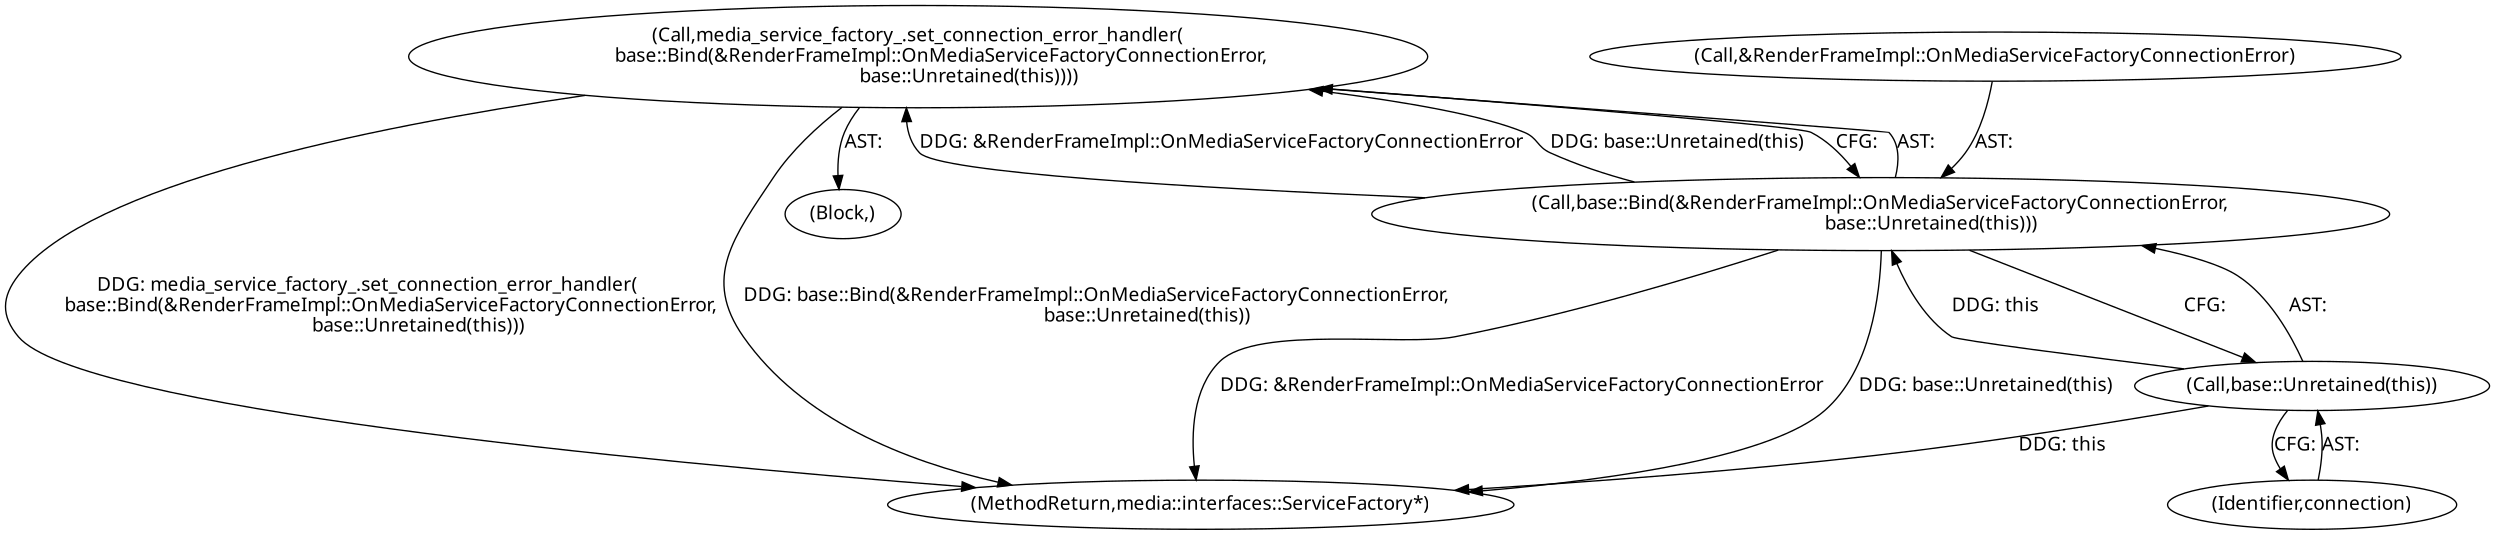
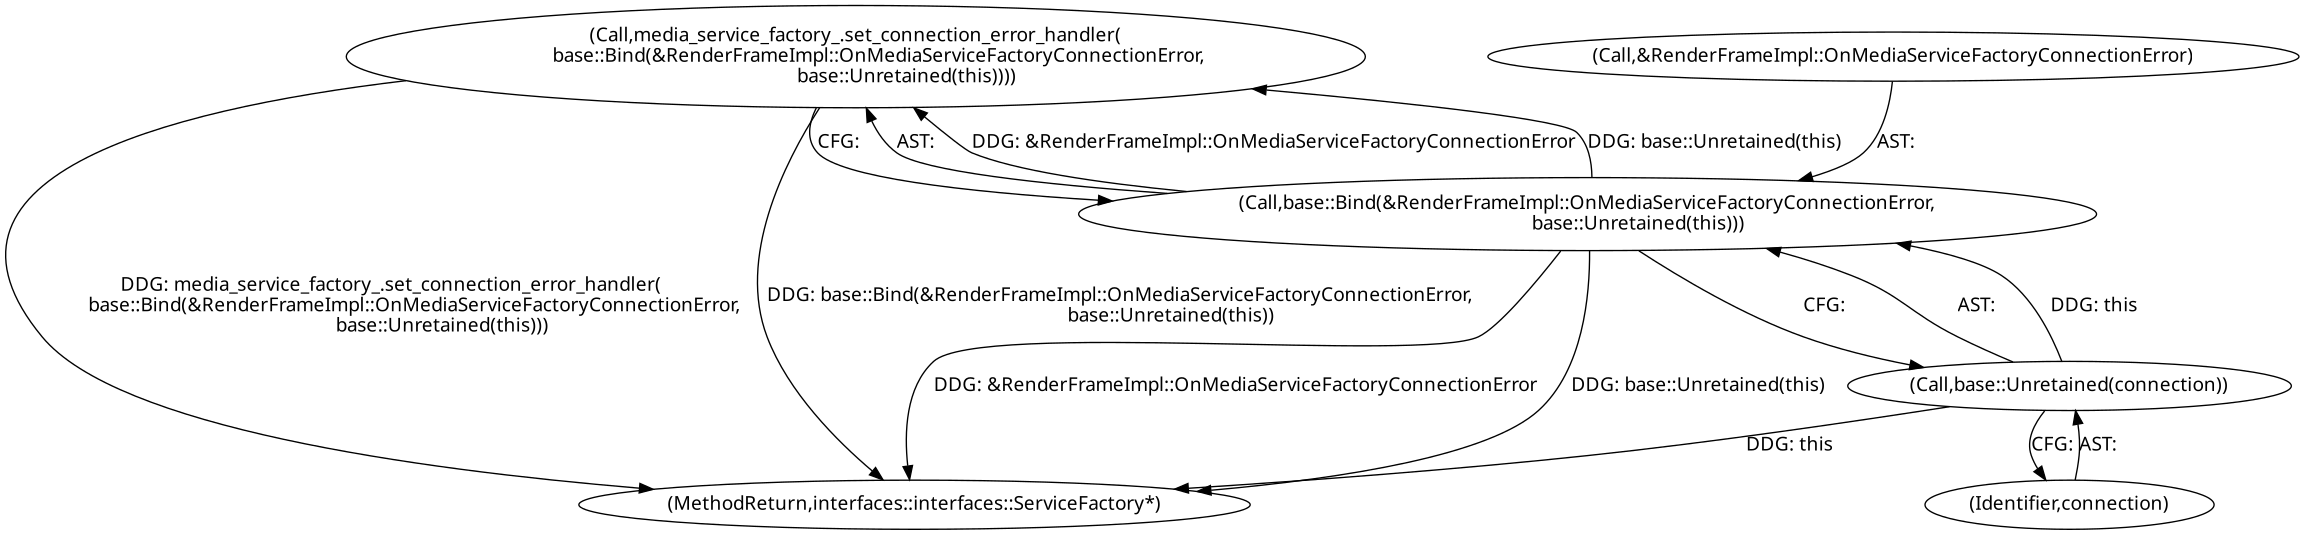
node "(Block,)": removed
node "(Call,base::Unretained(this))": label "(Call,base::Unretained(this))" -> "(Call,base::Unretained(connection))"
node "(MethodReturn,media::interfaces::ServiceFactory*)": label "(MethodReturn,media::interfaces::ServiceFactory*)" -> "(MethodReturn,interfaces::interfaces::ServiceFactory*)"
